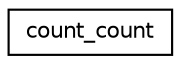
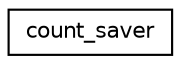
node "count_count": label "count_count" -> "count_saver"
